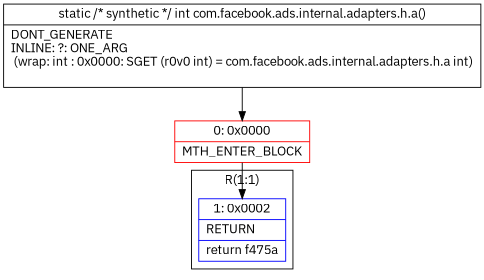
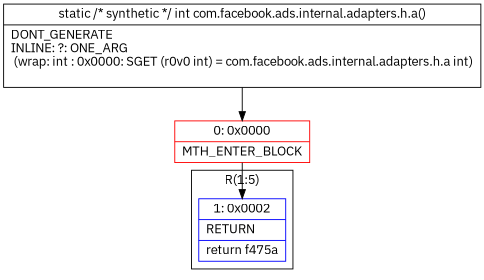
cluster "R(1:1)": label "R(1:1)" -> "R(1:5)"
